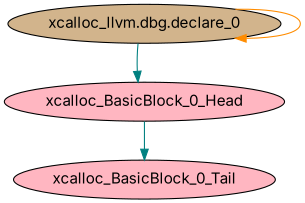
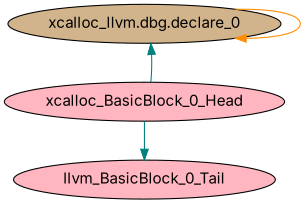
edge "xcalloc_llvm.dbg.declare_0" -> "xcalloc_BasicBlock_0_Head": reversed
node "xcalloc_BasicBlock_0_Tail": label "xcalloc_BasicBlock_0_Tail" -> "llvm_BasicBlock_0_Tail"
